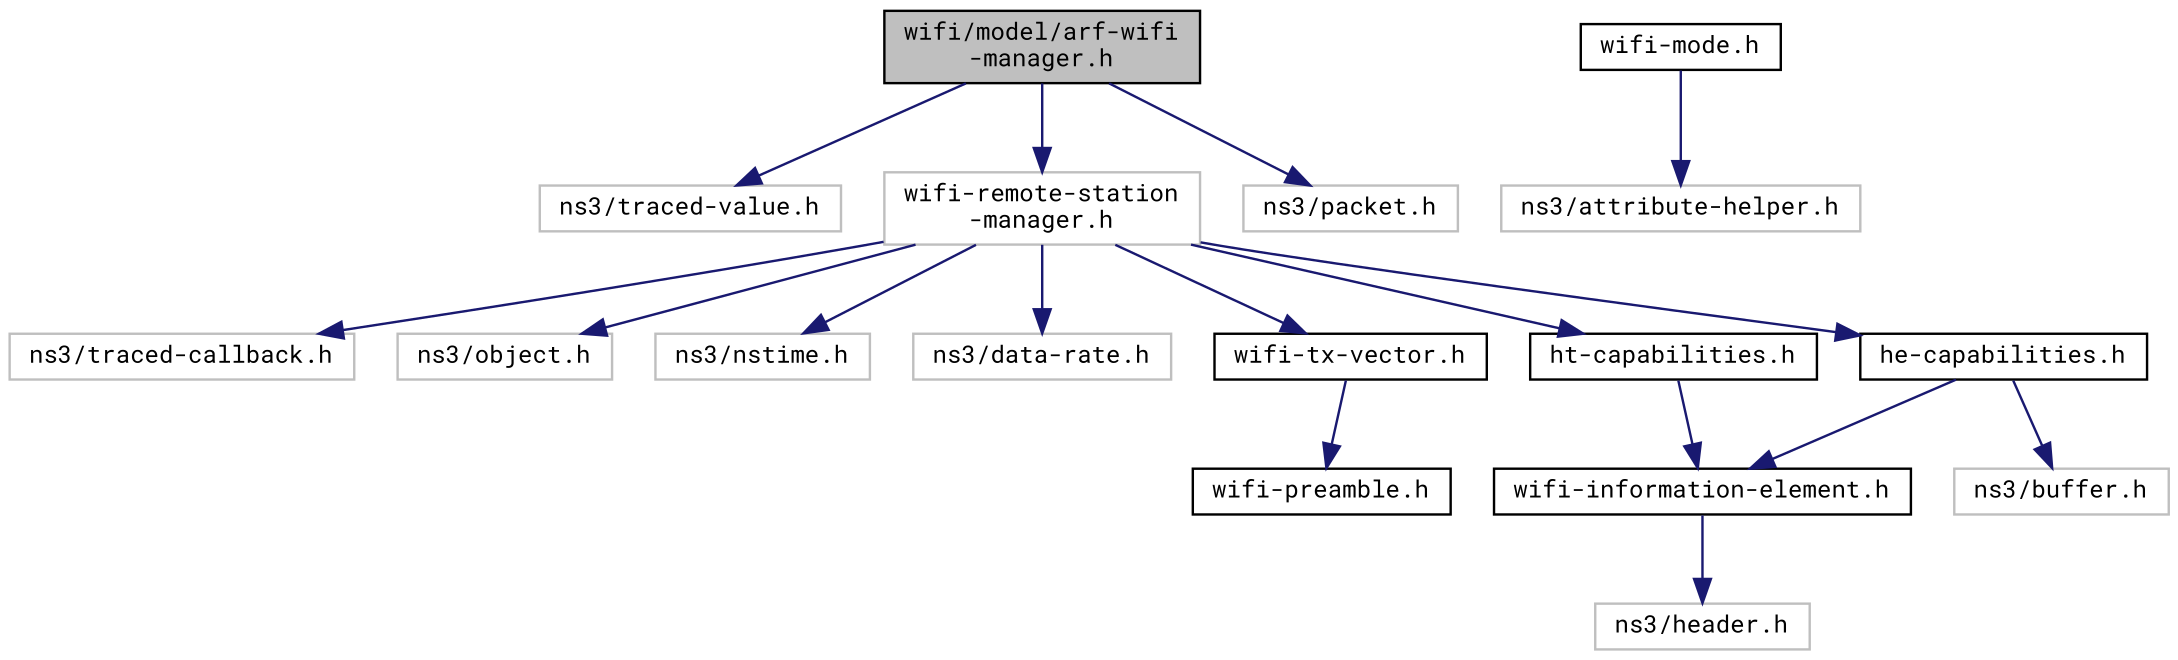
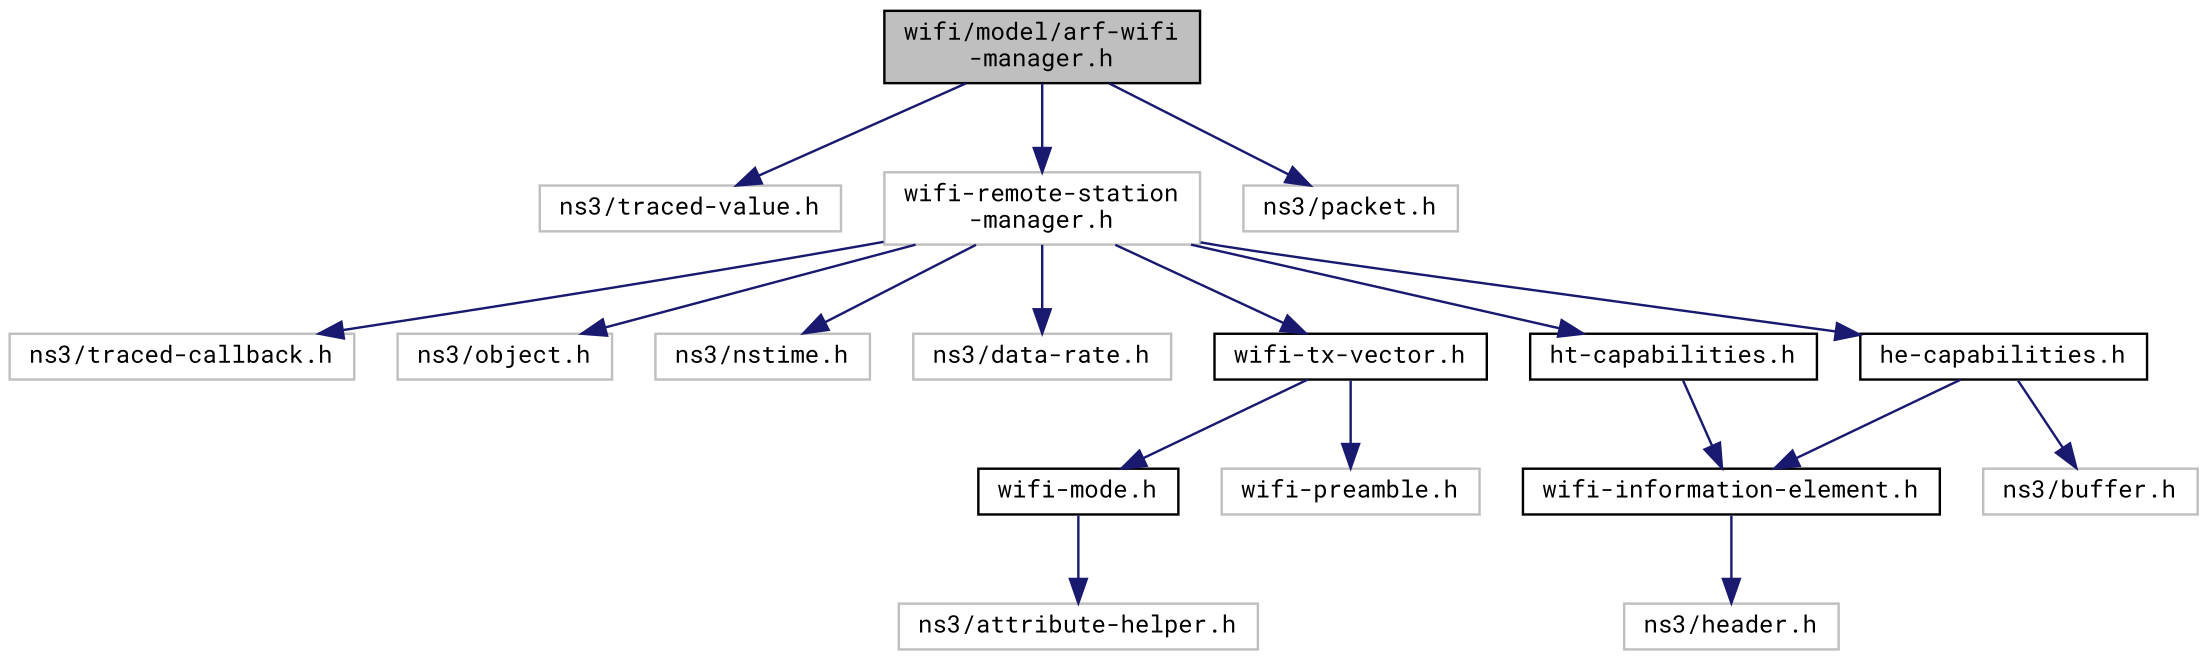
edge "wifi-tx-vector.h" -> "wifi-mode.h": added
node "wifi-preamble.h": color black -> grey75
